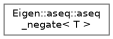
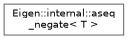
node "Eigen::aseq::aseq _negate< T >": label "Eigen::aseq::aseq _negate< T >" -> "Eigen::internal::aseq _negate< T >"
